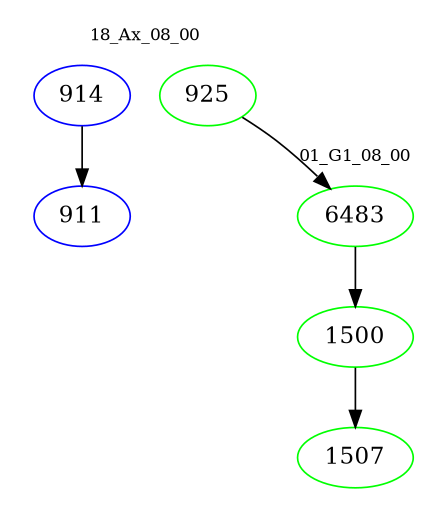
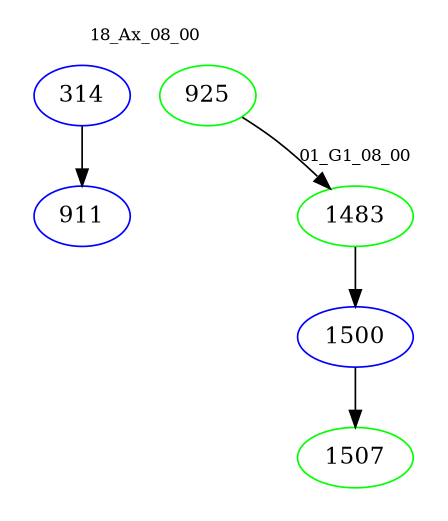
node "914": label "914" -> "314"
node "6483": label "6483" -> "1483"
node "1500": color green -> blue
